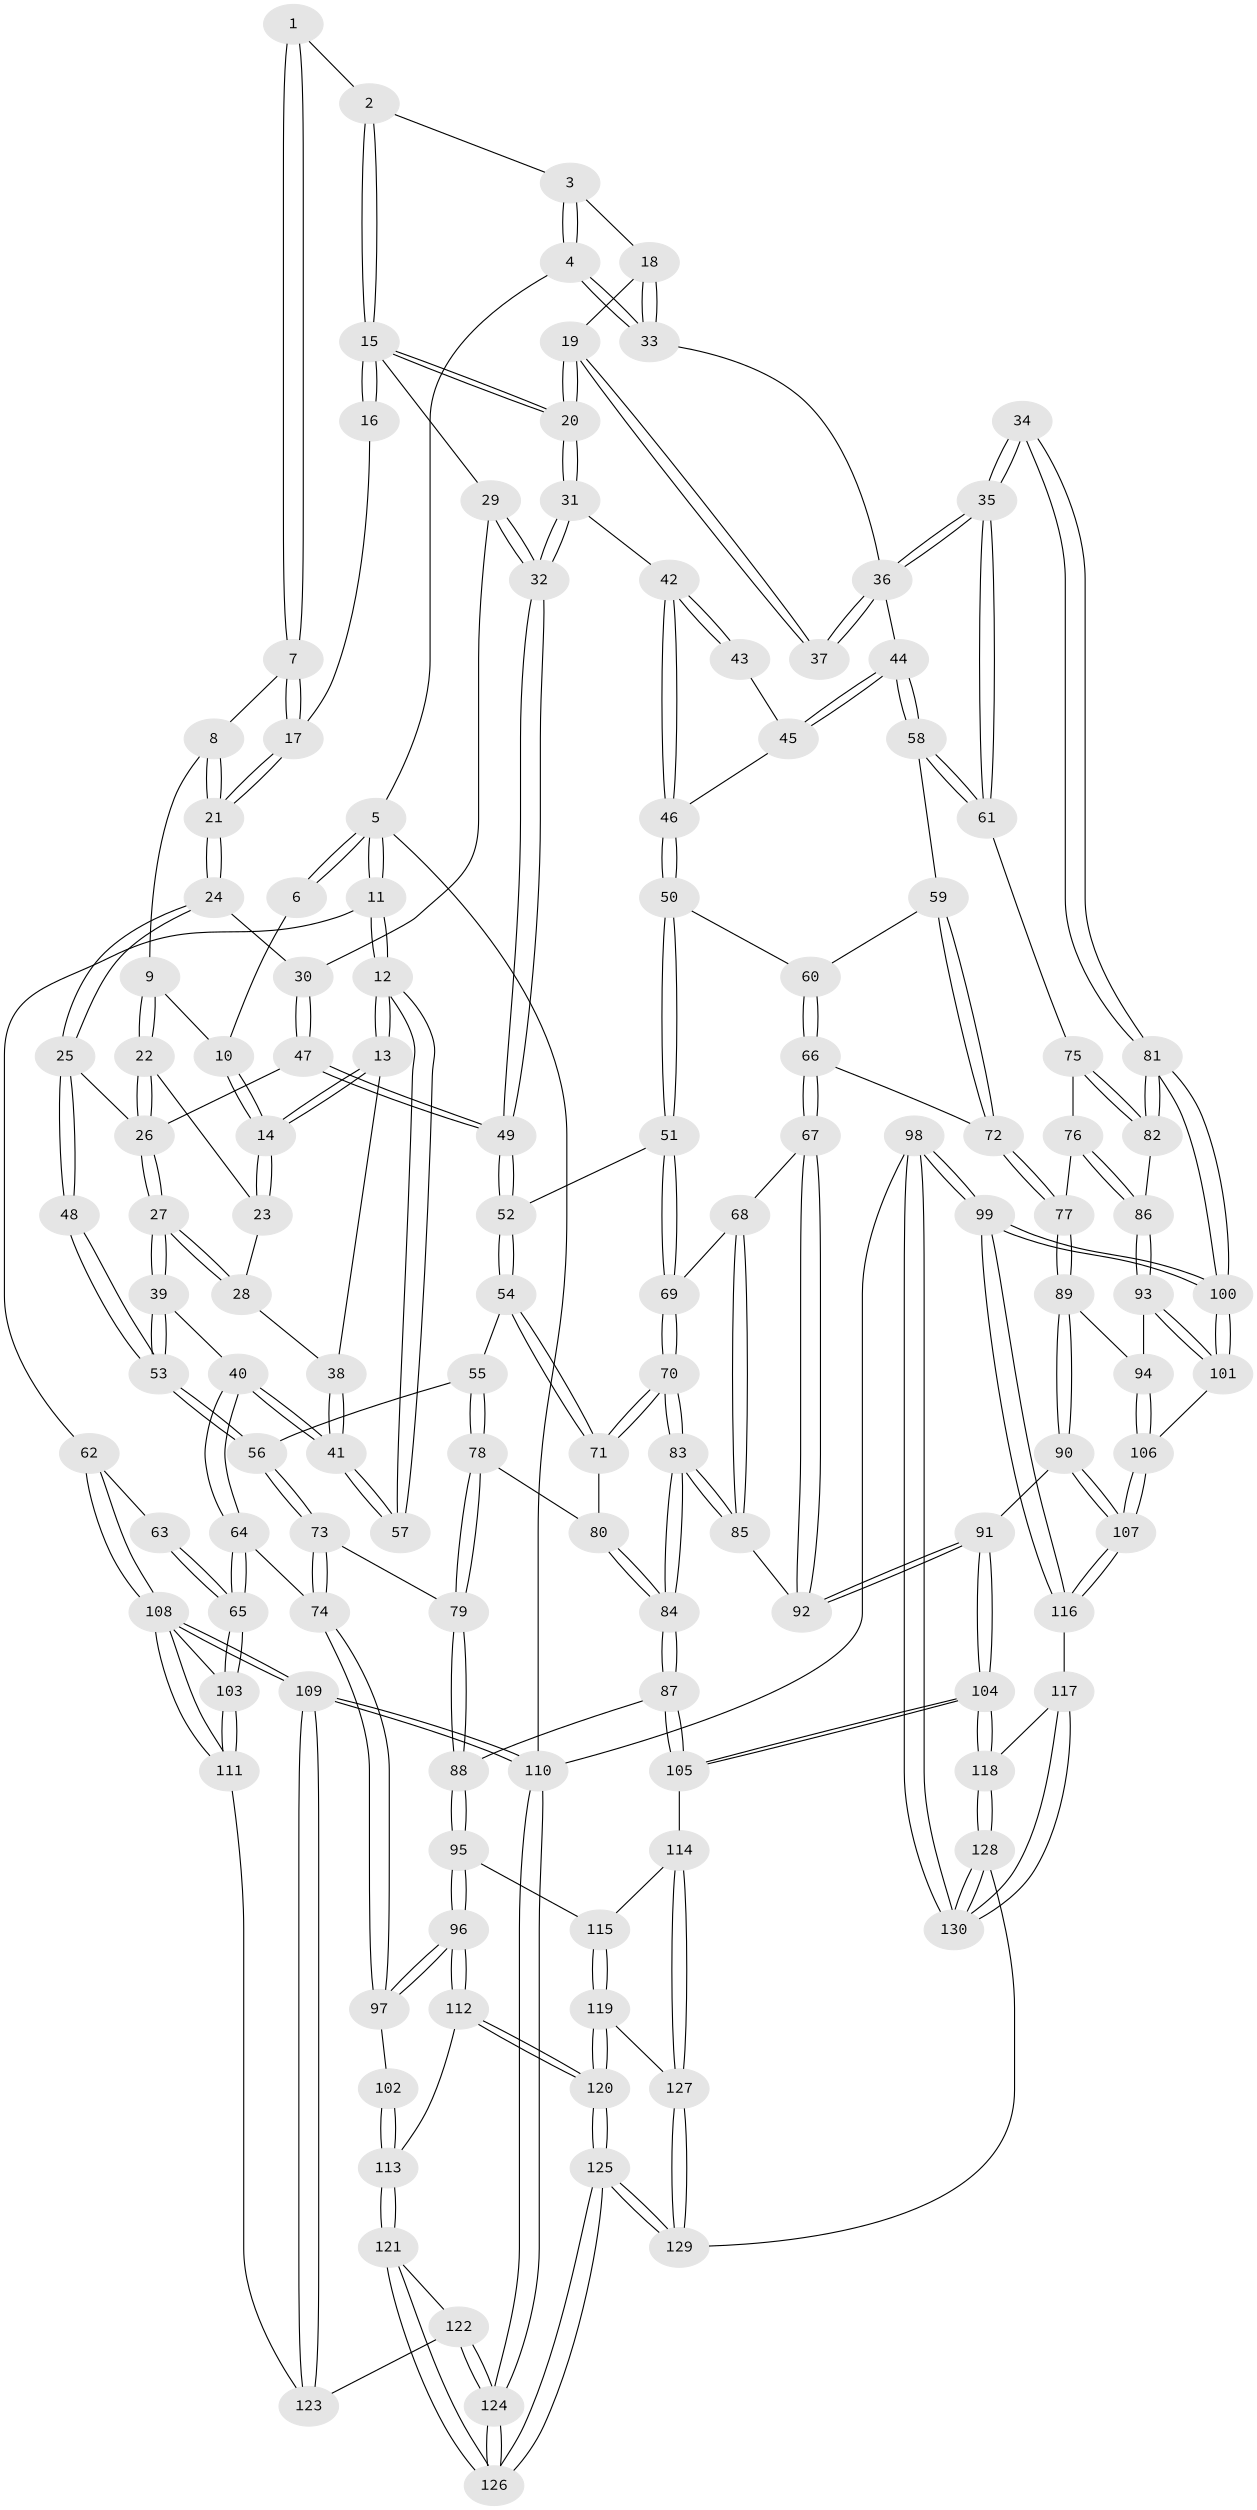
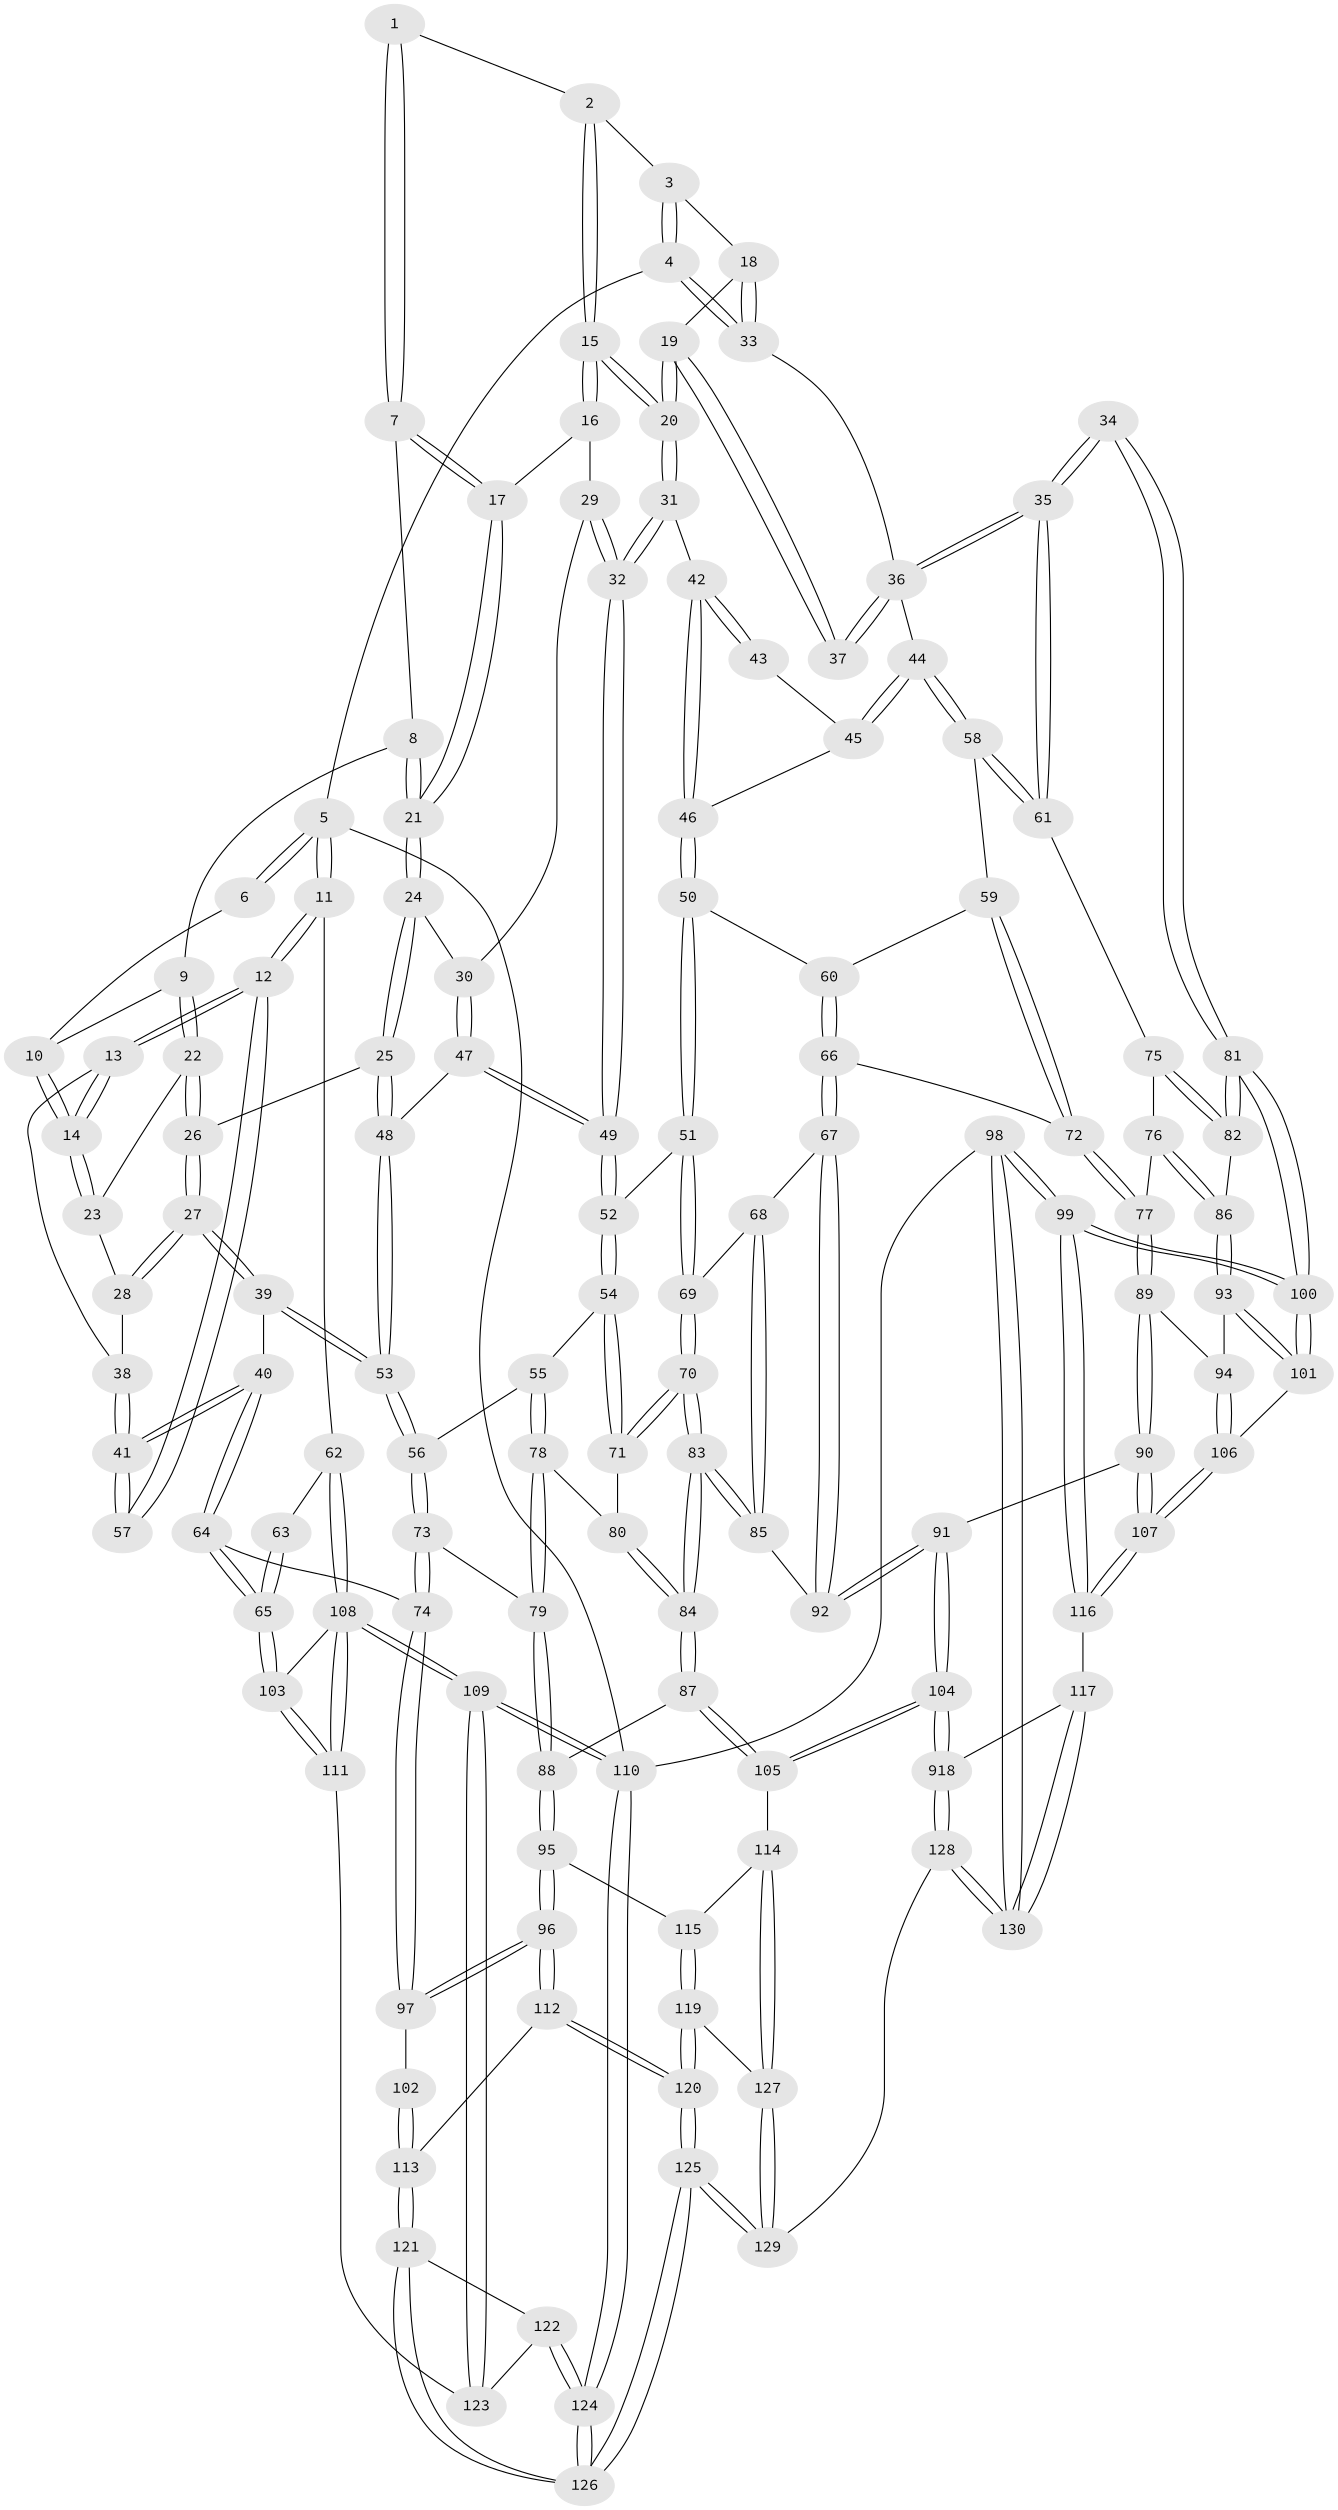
edge "15" -- "29": now "16" -- "29"
edge "47" -- "26": now "47" -- "48"
node "118": label "118" -> "918"
